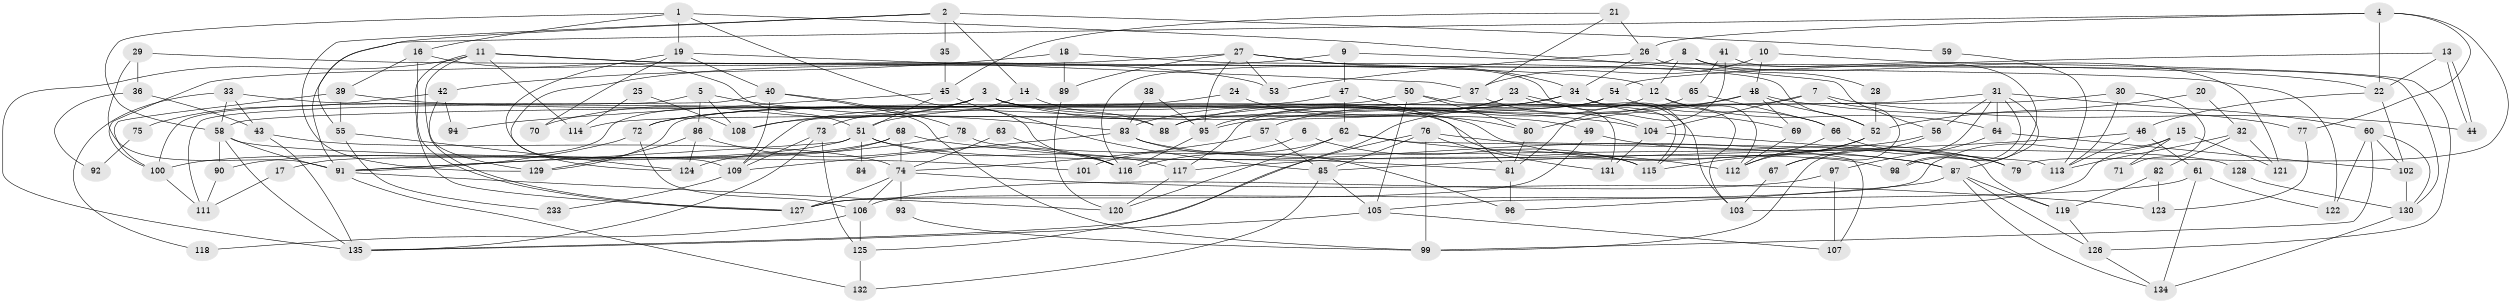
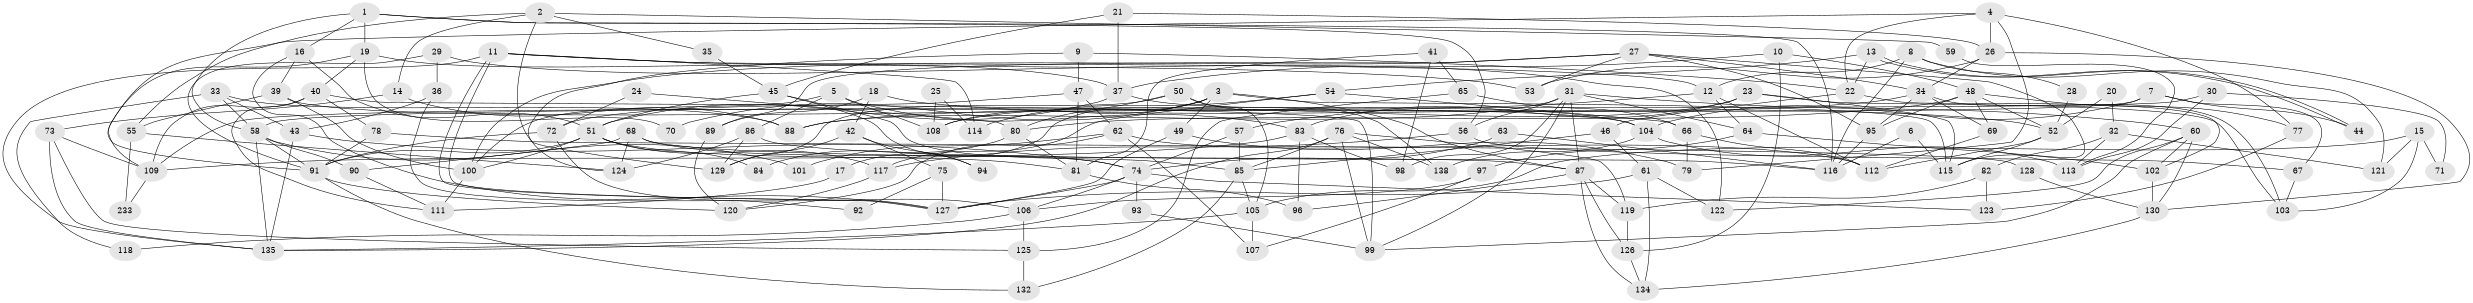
node "38": removed
edge "80" -- "84": added
edge "46" -- "113": removed
node "131": label "131" -> "138"
edge "75" -- "127": added
